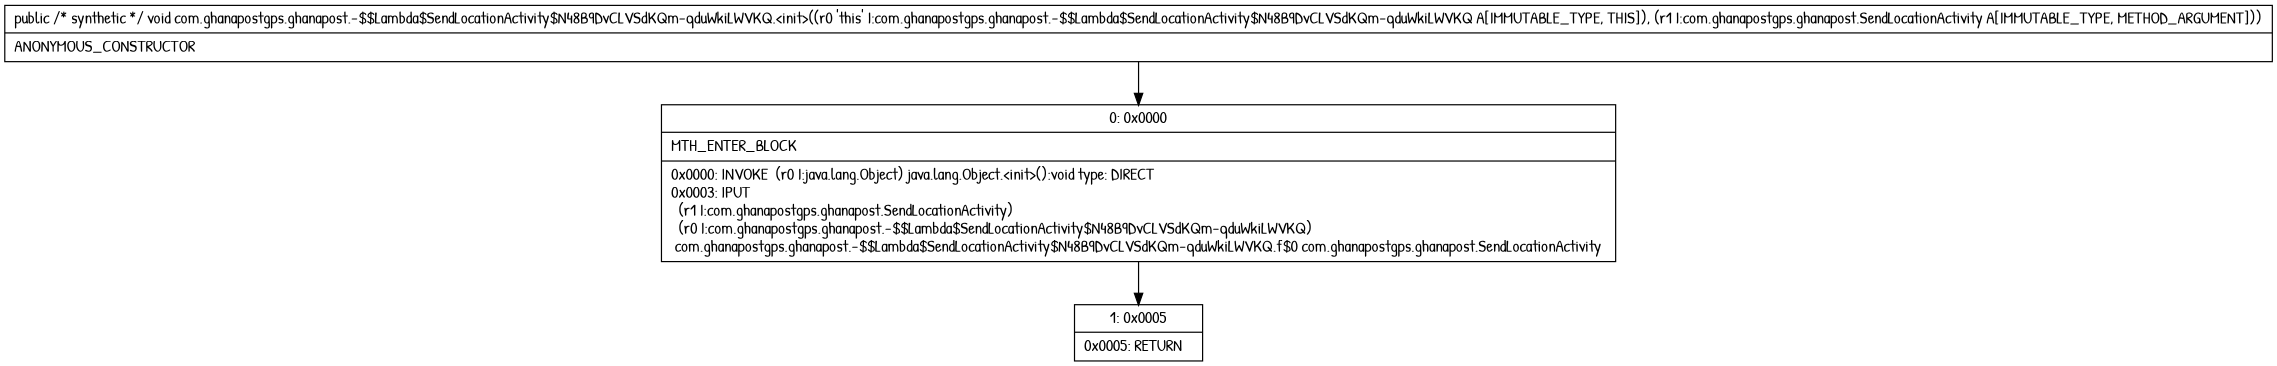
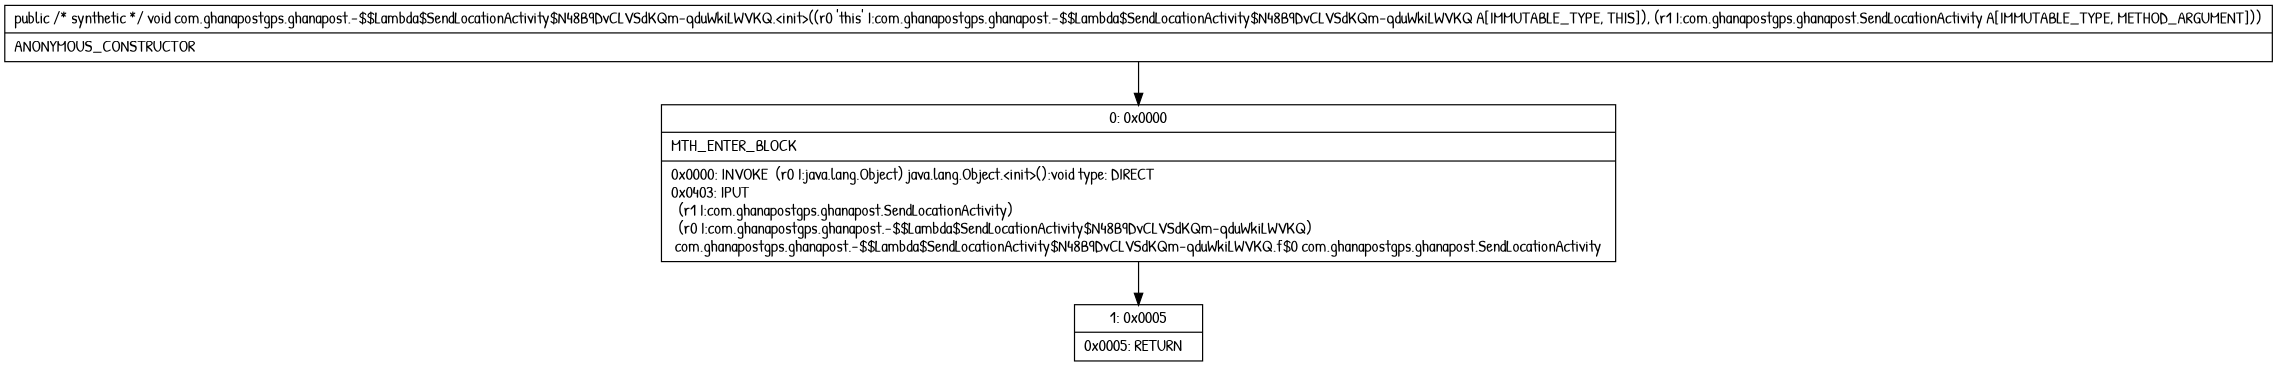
node "0: 0x0000": text "0x0003: IPUT" -> "0x0403: IPUT"
